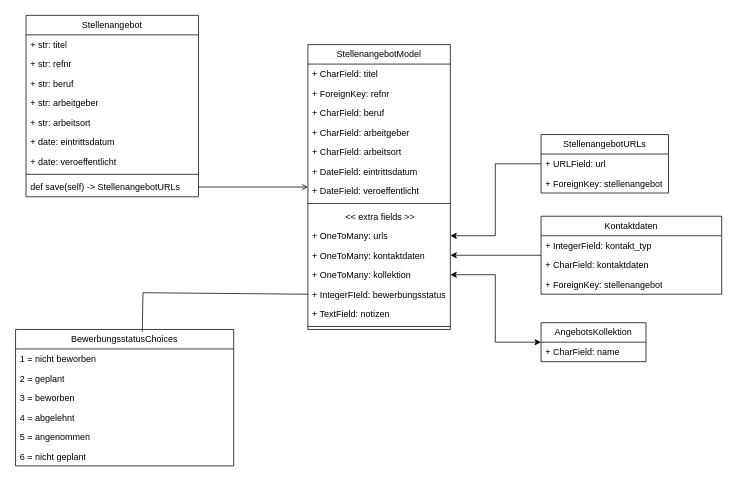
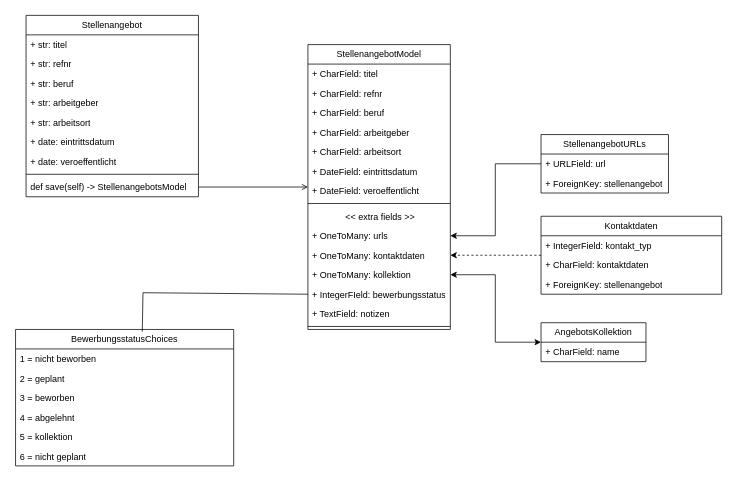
node "+ ForeignKey: refnr": label "+ ForeignKey: refnr" -> "+ CharField: refnr"
node "def save(self) -> StellenangebotURLs": label "def save(self) -> StellenangebotURLs" -> "def save(self) -> StellenangebotsModel"
edge "Kontaktdaten" -> "+ OneToMany: kontaktdaten": style solid -> dashed
node "5 = angenommen": label "5 = angenommen" -> "5 = kollektion"
